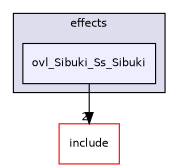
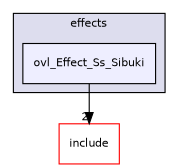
node "ovl_Sibuki_Ss_Sibuki": label "ovl_Sibuki_Ss_Sibuki" -> "ovl_Effect_Ss_Sibuki"
